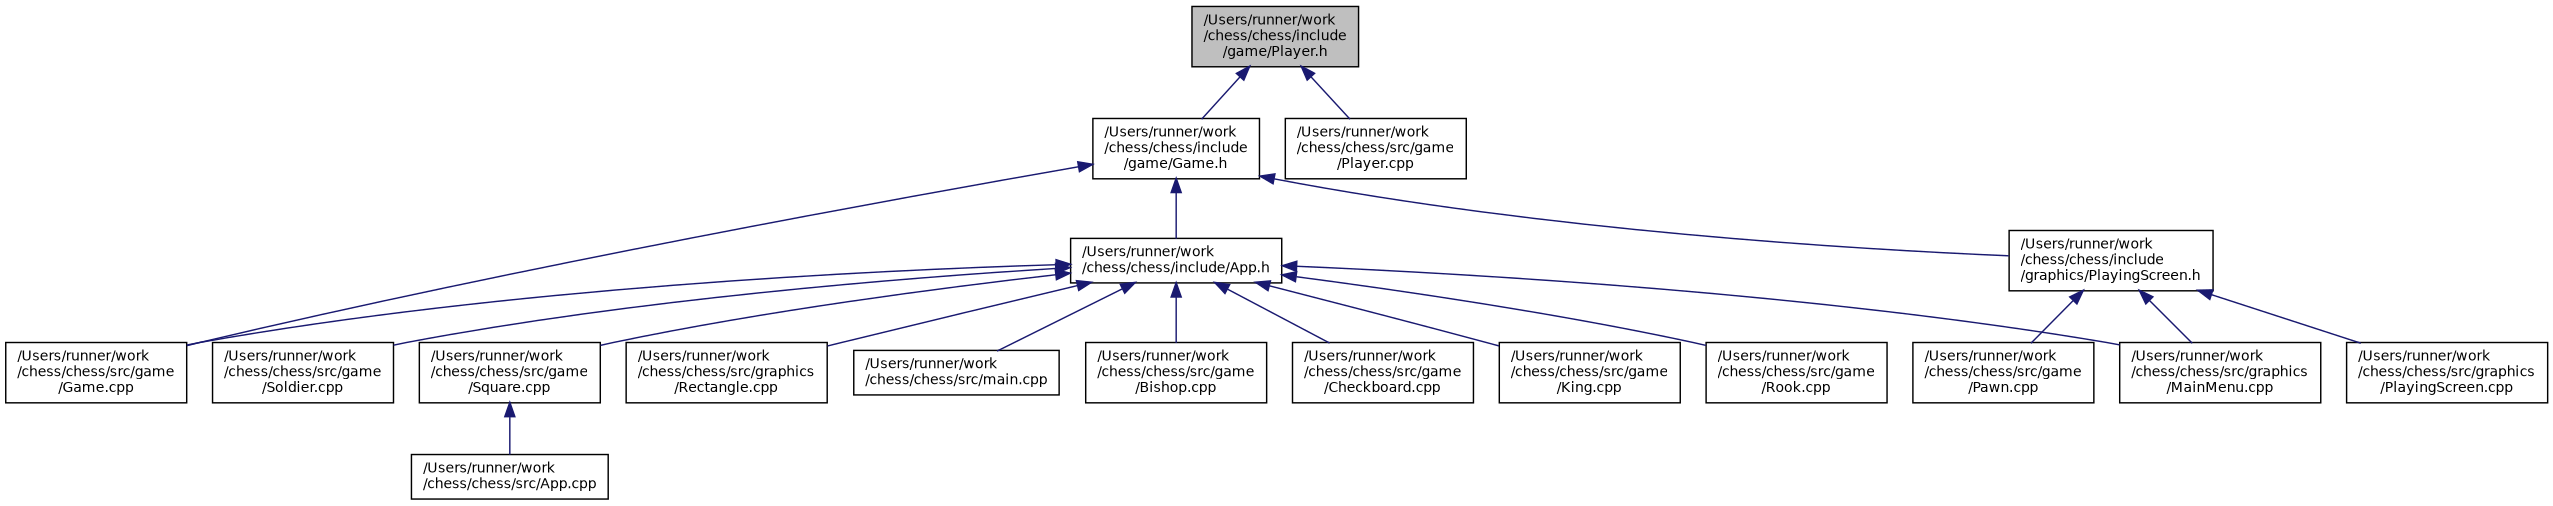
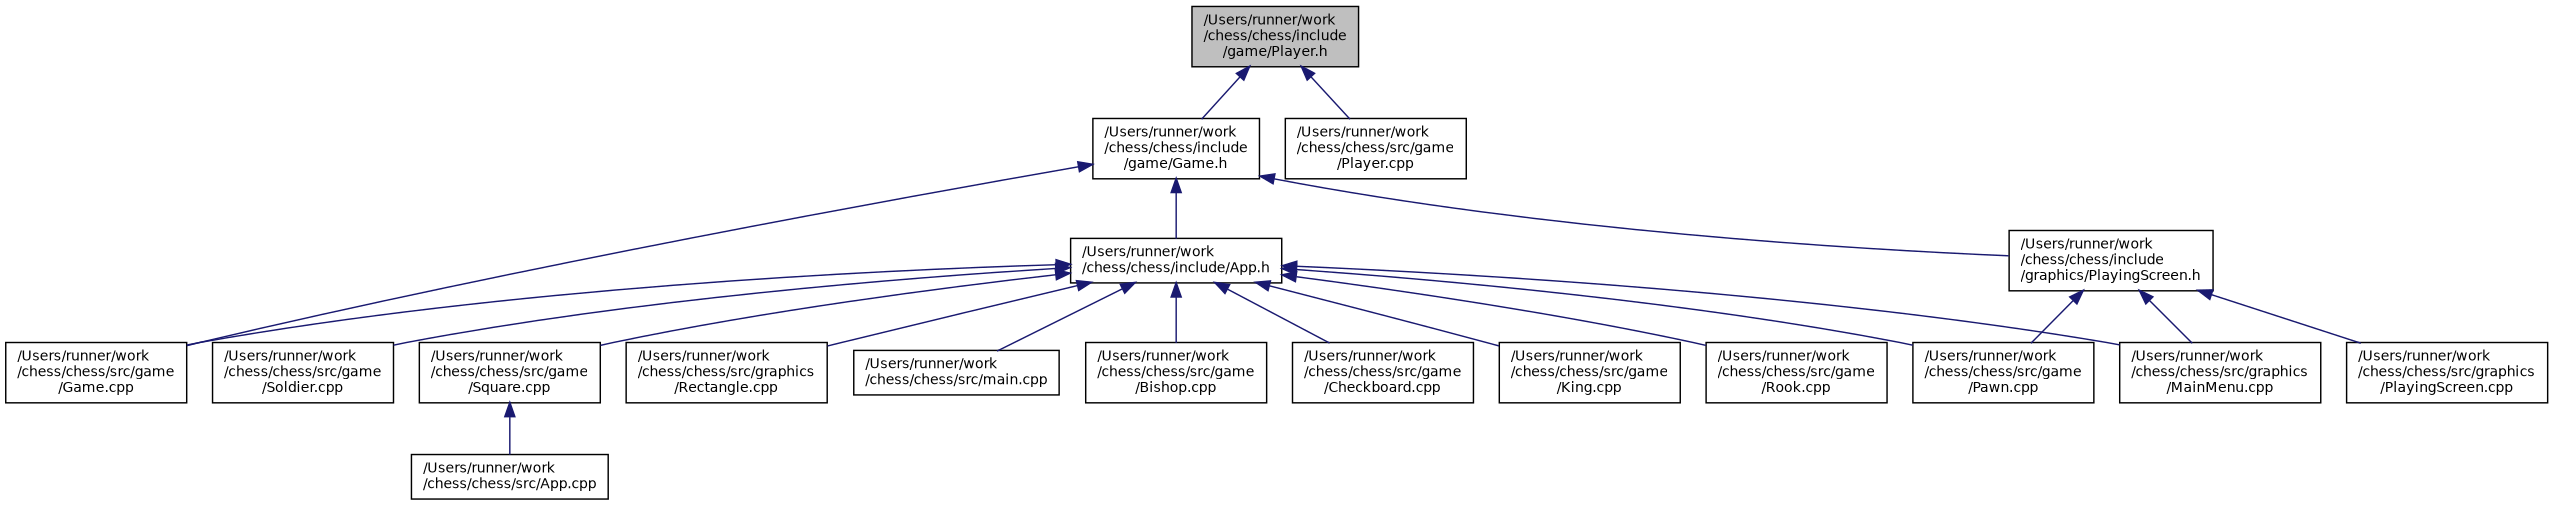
edge "/Users/runner/work /chess/chess/src/game /Pawn.cpp" -> "/Users/runner/work /chess/chess/include/App.h": added
